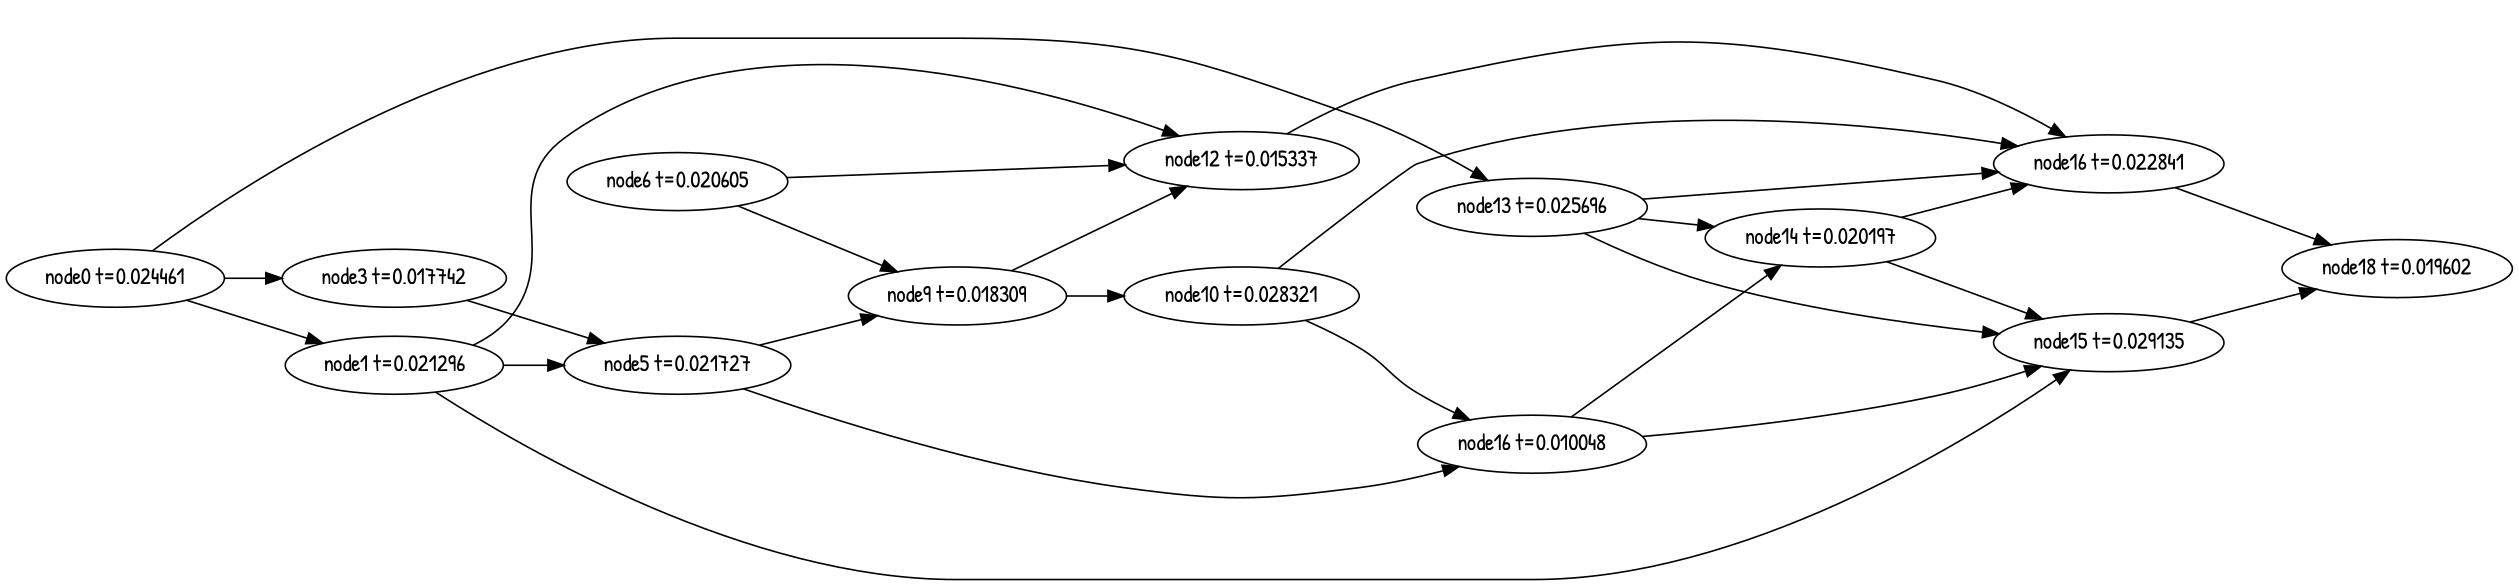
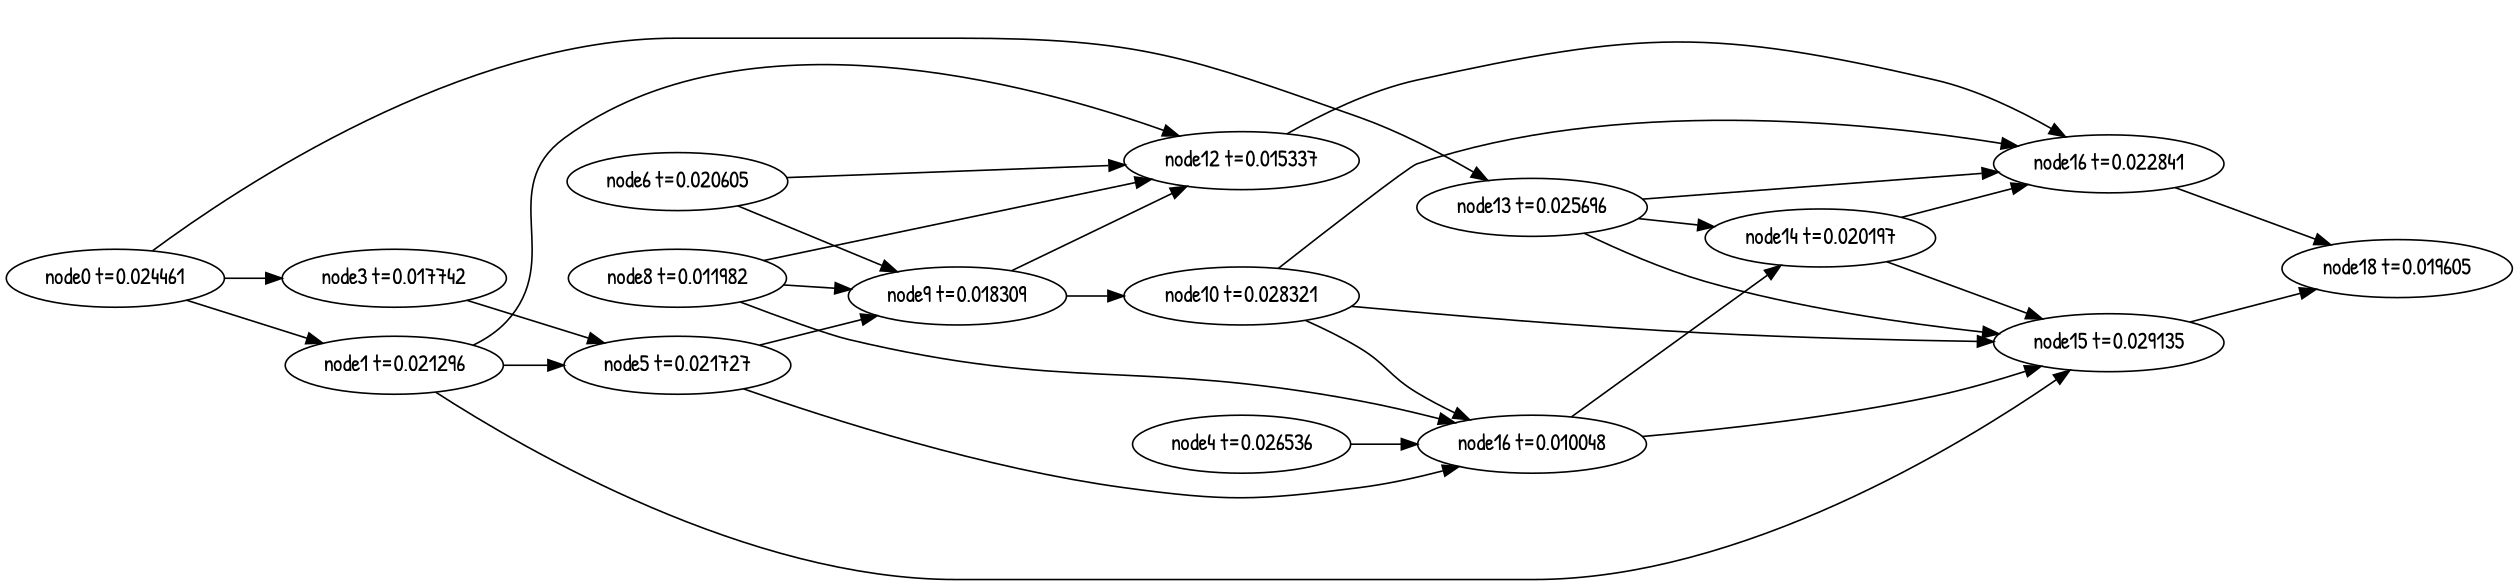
node "node18 t=0.019602": label "node18 t=0.019602" -> "node18 t=0.019605"
node "node8 t=0.011982": added
edge "node10 t=0.028321" -> "node15 t=0.029135": added
node "node4 t=0.026536": added
